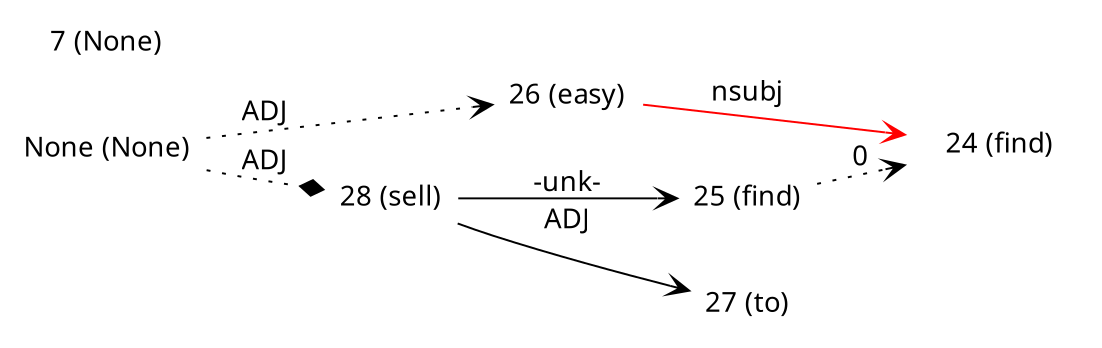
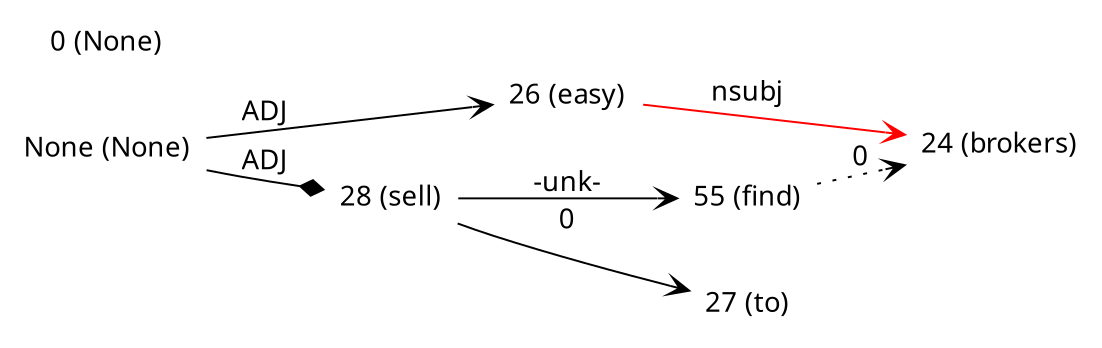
node "7 (None)": label "7 (None)" -> "0 (None)"
edge "None (None)" -> "26 (easy)": style dotted -> solid
node "24 (find)": label "24 (find)" -> "24 (brokers)"
edge "None (None)" -> "28 (sell)": style dotted -> solid
node "25 (find)": label "25 (find)" -> "55 (find)"
edge "28 (sell)" -> "27 (to)": label "ADJ" -> "0"
